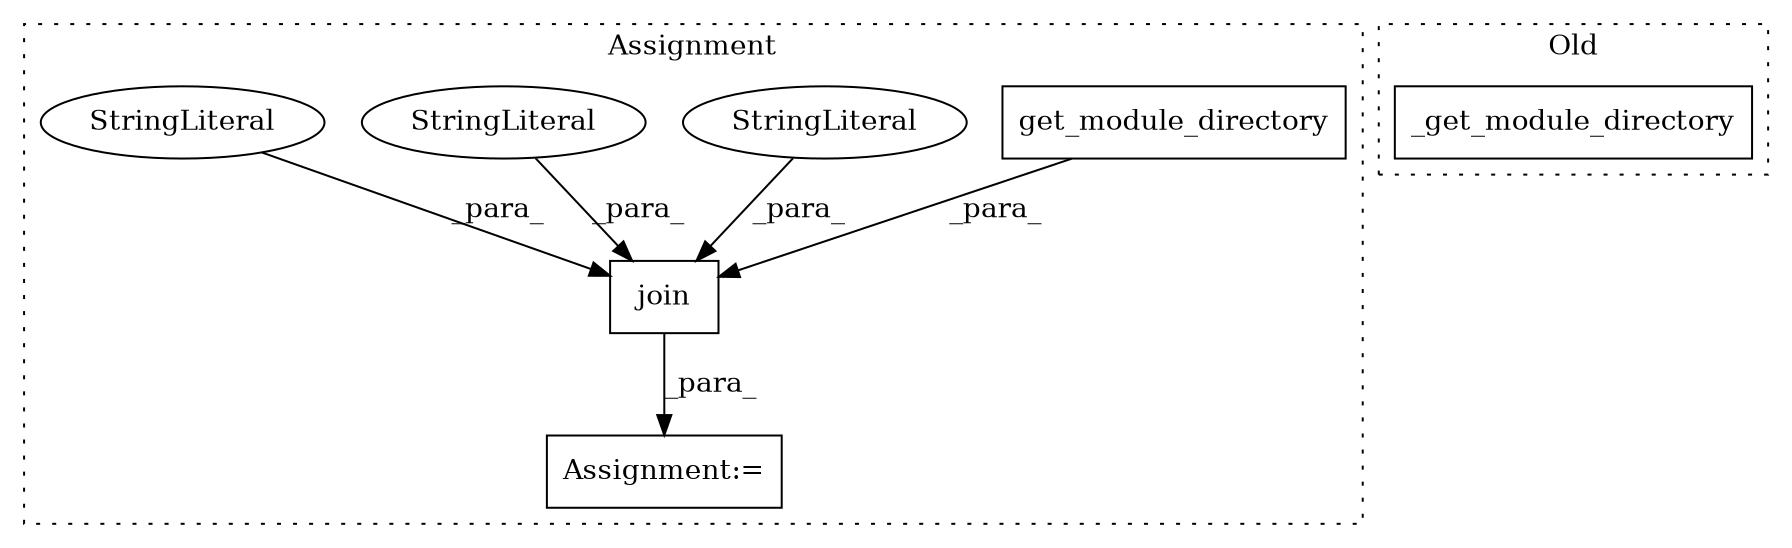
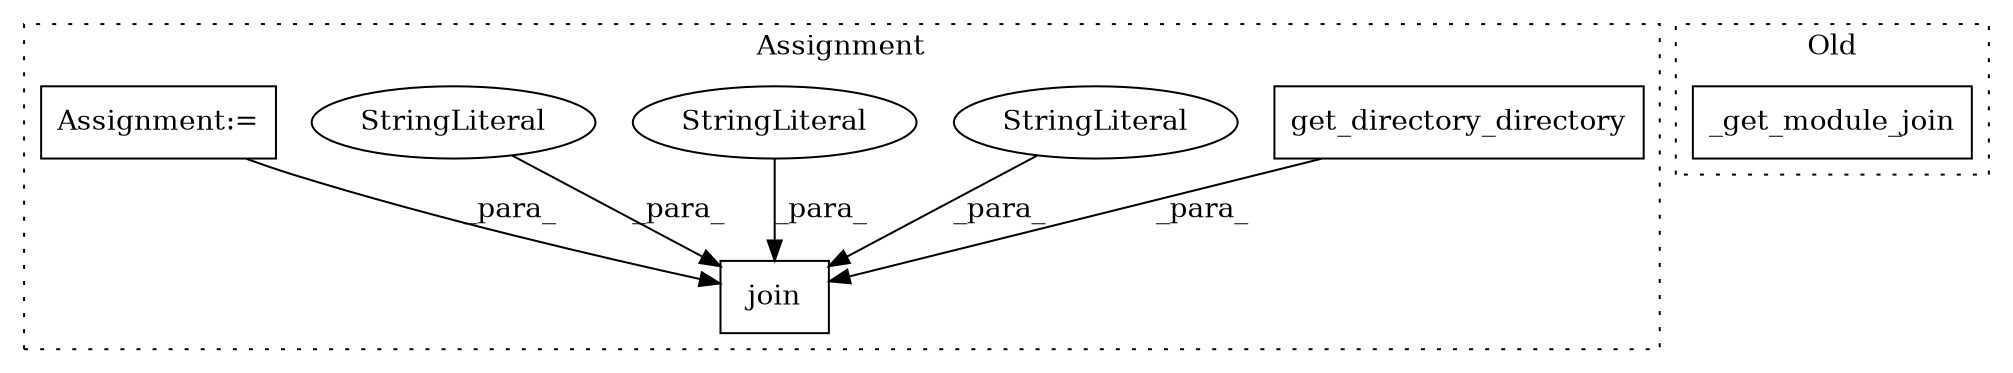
node "get_module_directory": label "get_module_directory" -> "get_directory_directory"
node "_get_module_directory": label "_get_module_directory" -> "_get_module_join"
edge "join" -> "Assignment:=": reversed
